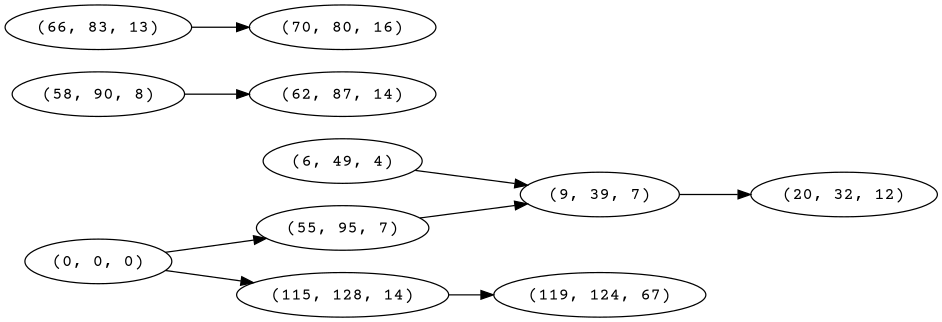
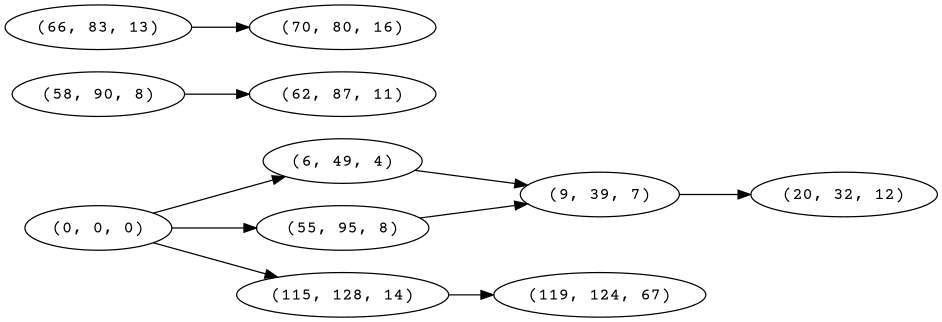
node "(62, 87, 14)": label "(62, 87, 14)" -> "(62, 87, 11)"
edge "(0, 0, 0)" -> "(6, 49, 4)": added
node "(55, 95, 7)": label "(55, 95, 7)" -> "(55, 95, 8)"
